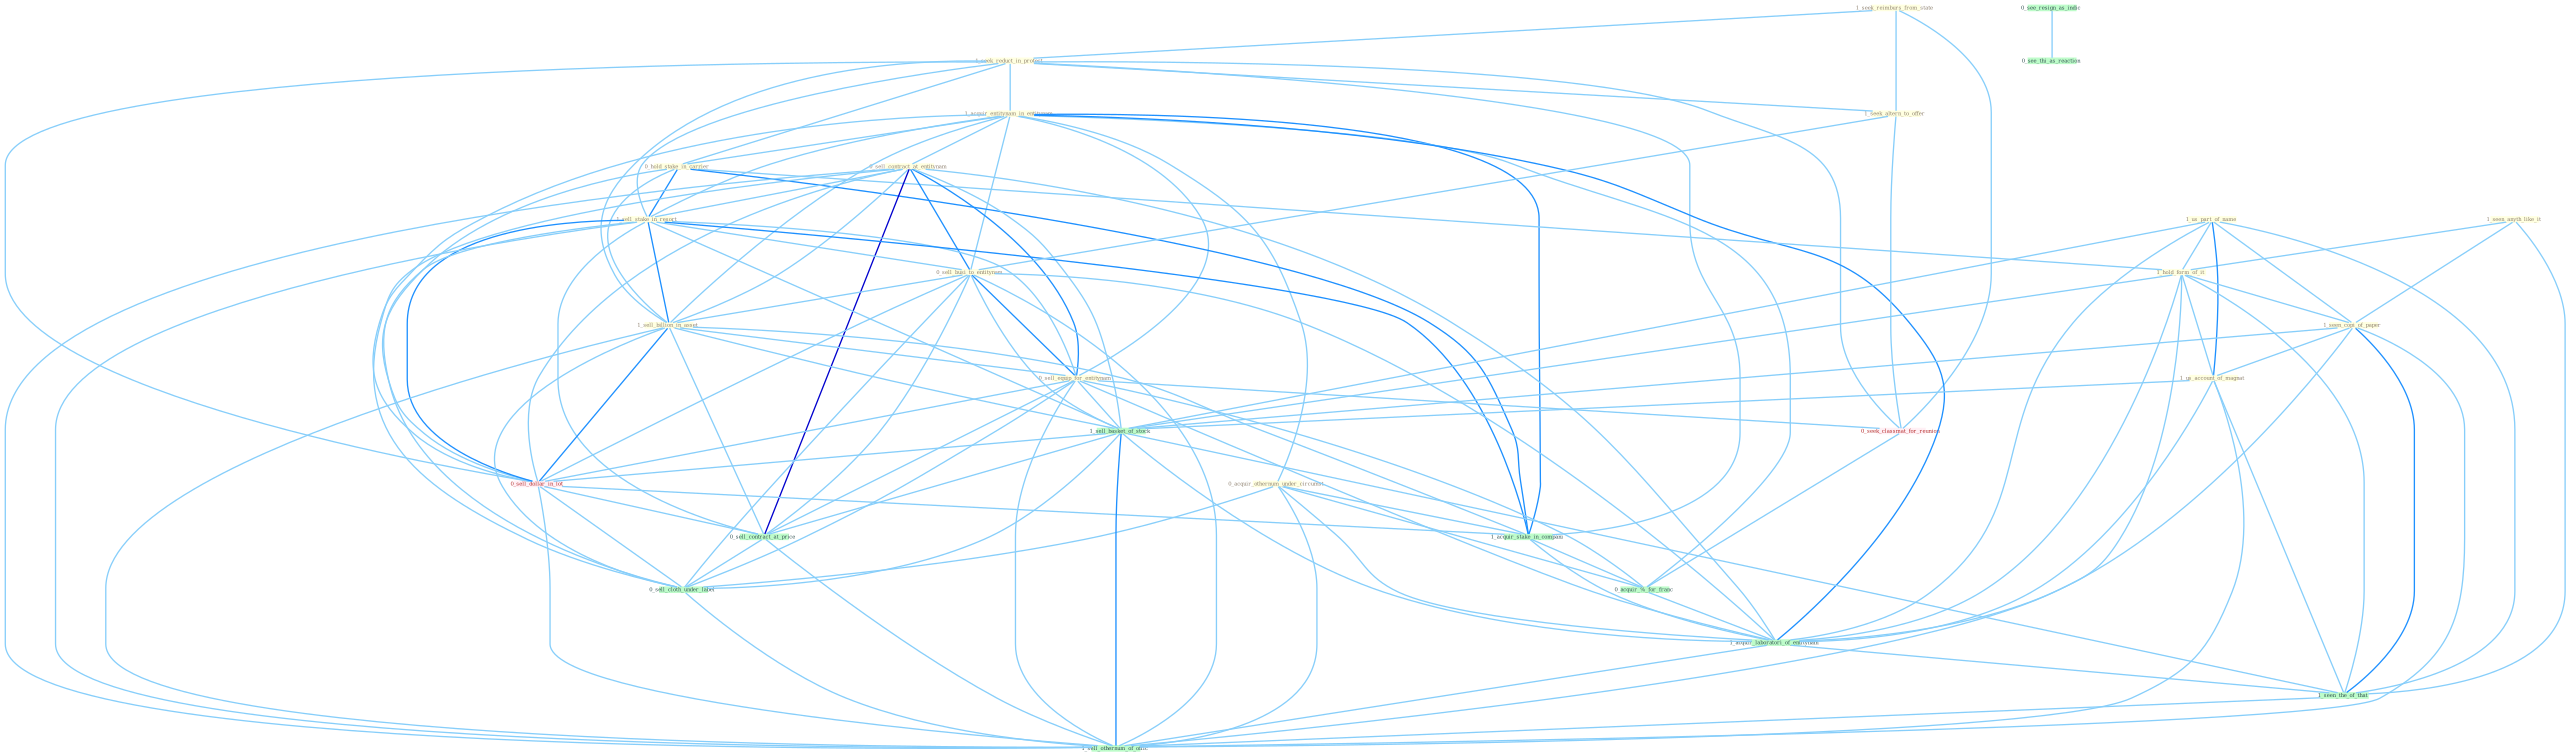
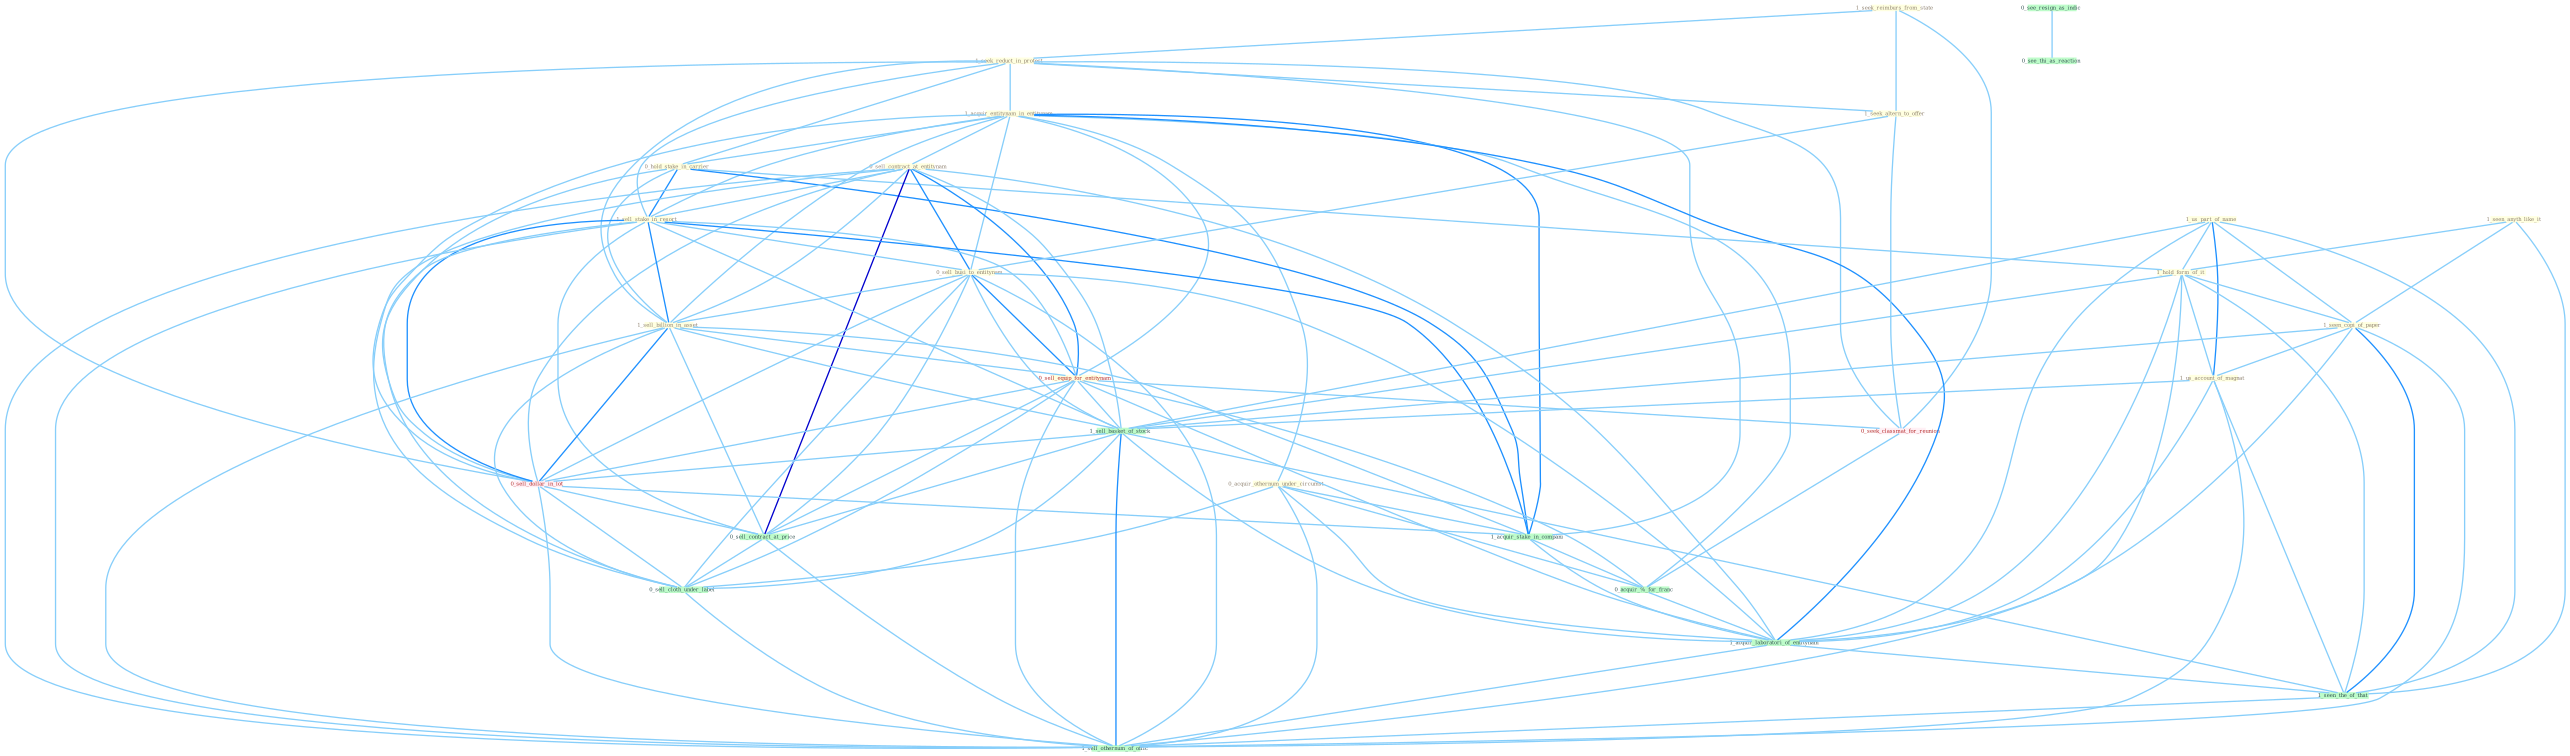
node "0_sell_equip_for_entitynam": fontcolor #8b7d6b -> #b22222
